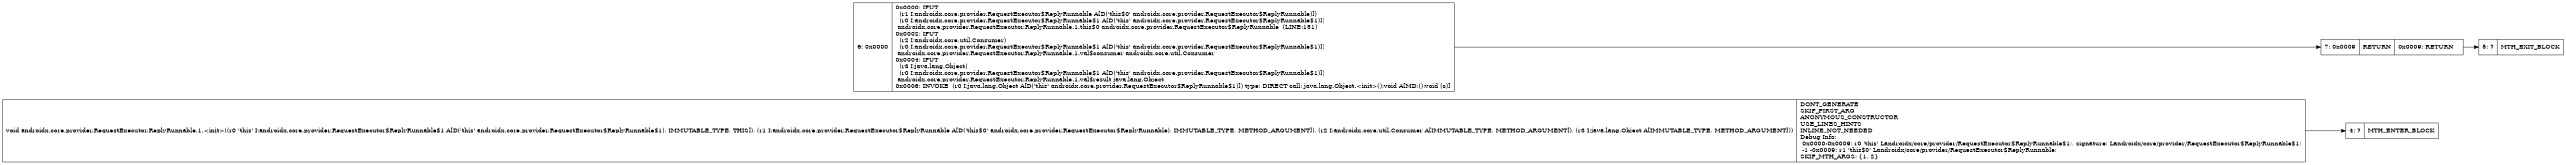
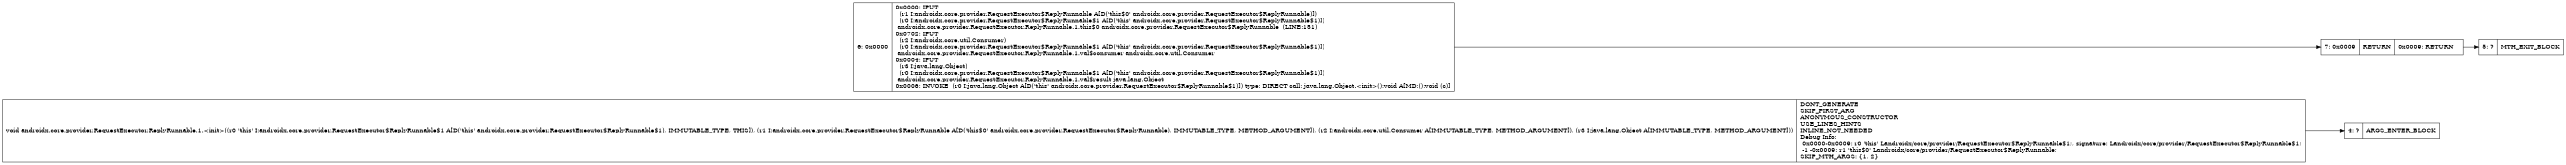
node "6: 0x0000": text "0x0002: IPUT" -> "0x0702: IPUT"
node "4: ?": text "MTH_ENTER_BLOCK" -> "ARGS_ENTER_BLOCK"
